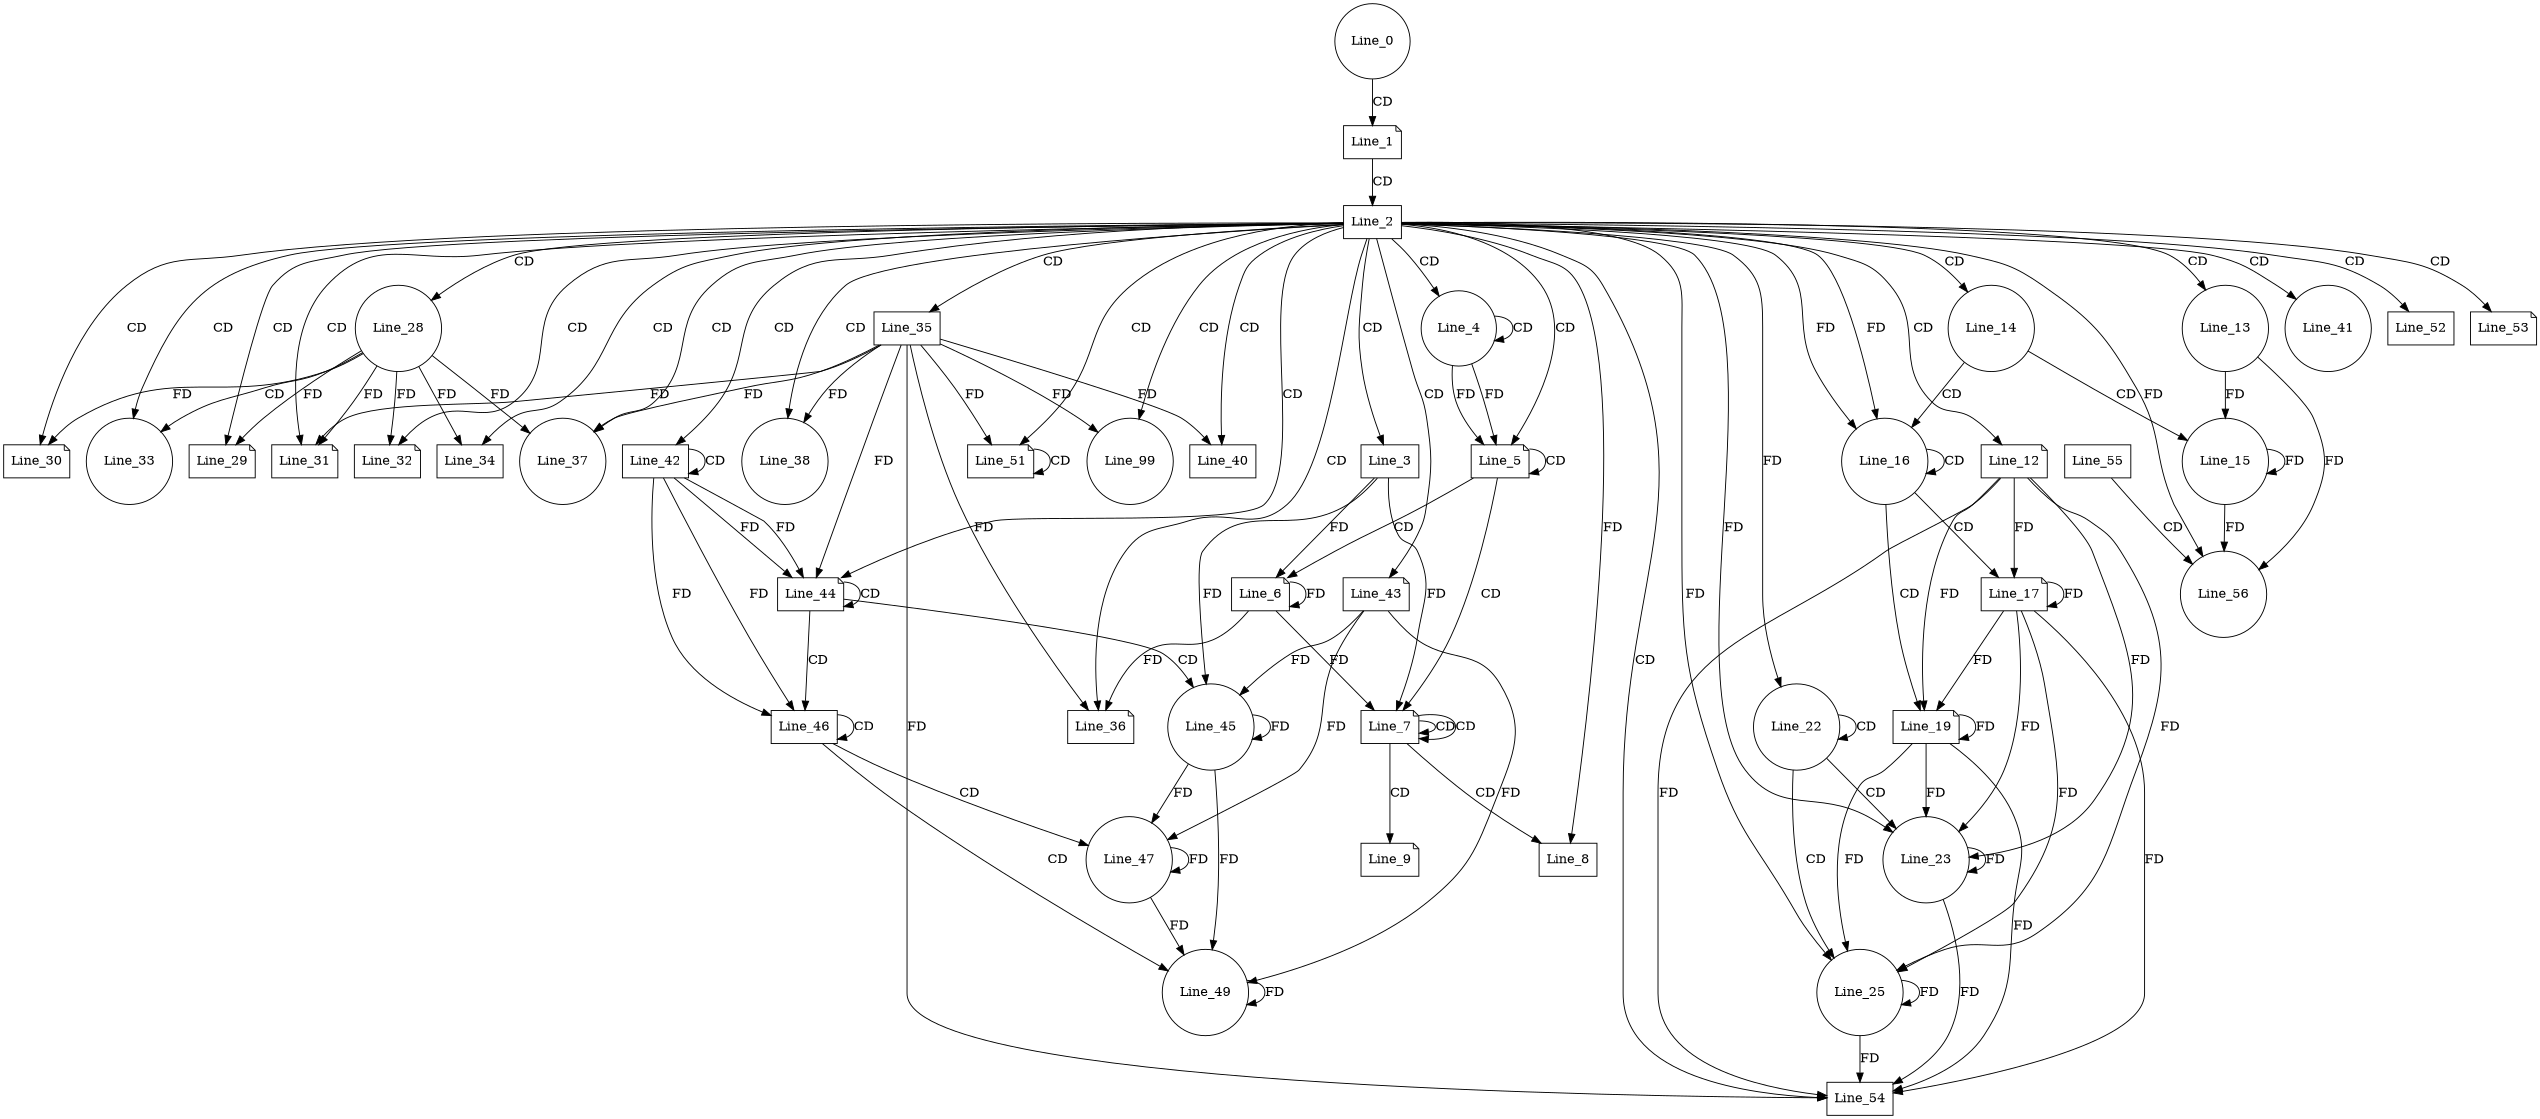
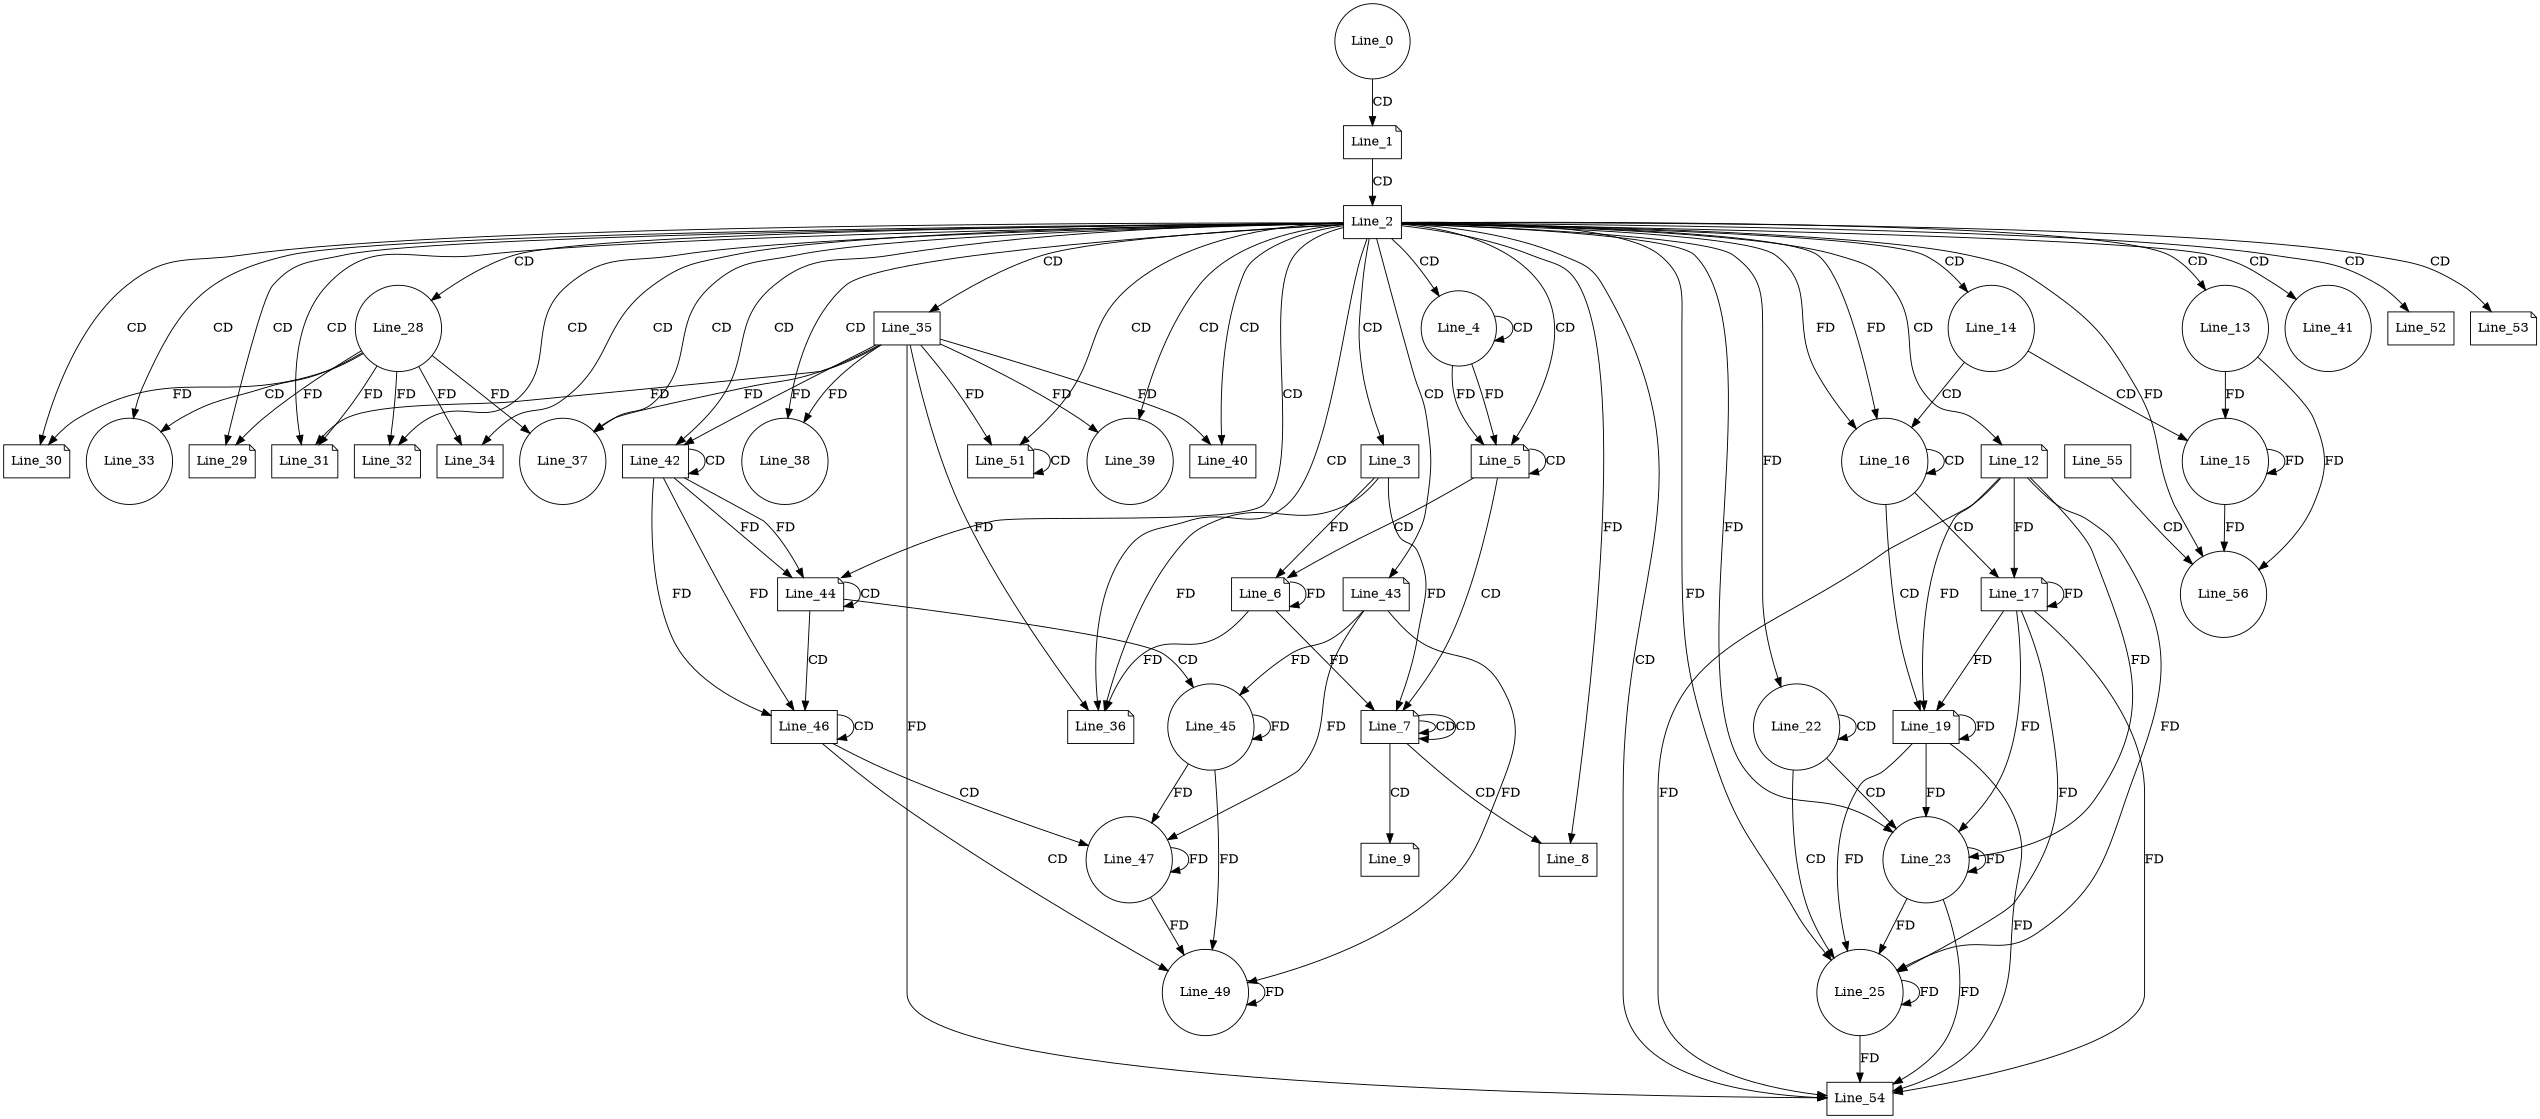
edge "Line_35" -> "Line_44": now "Line_35" -> "Line_42"
node "Line_99": label "Line_99" -> "Line_39"
edge "Line_3" -> "Line_45": now "Line_3" -> "Line_36"
edge "Line_23" -> "Line_25": added, label "FD"
